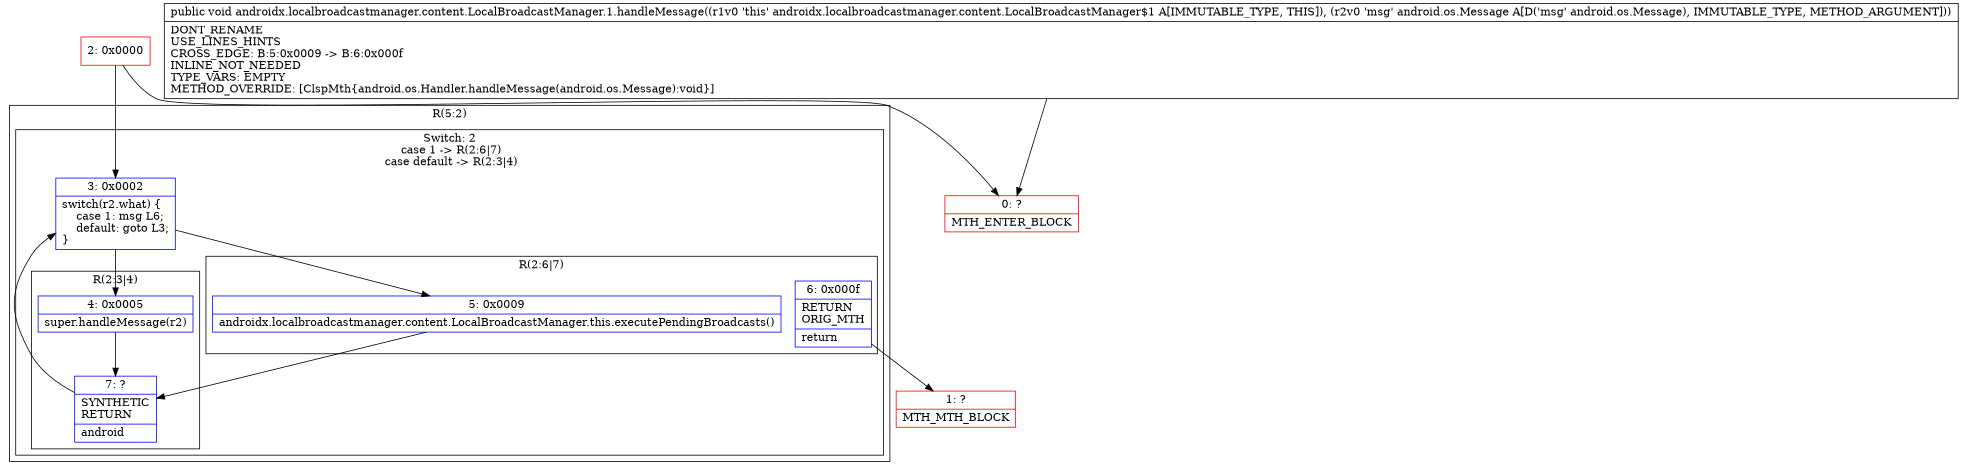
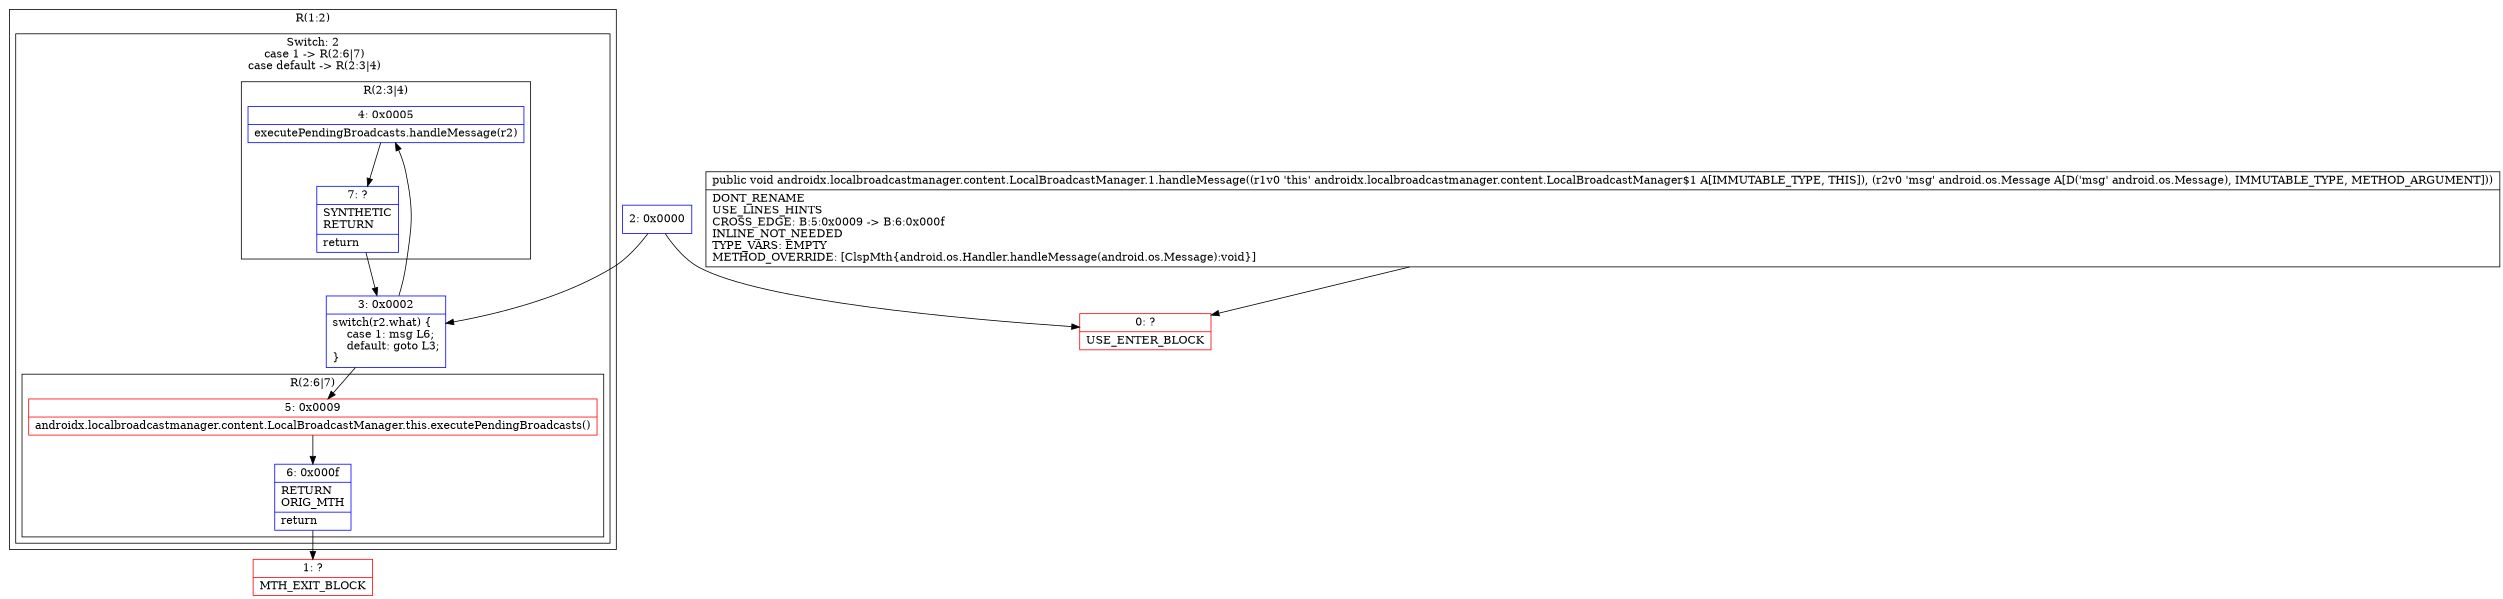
node "2: 0x0000": color red -> blue
cluster "R(5:2)": label "R(5:2)" -> "R(1:2)"
node "0: ?": text "MTH_ENTER_BLOCK" -> "USE_ENTER_BLOCK"
node "5: 0x0009": color blue -> red
node "4: 0x0005": text "super.handleMessage(r2)" -> "executePendingBroadcasts.handleMessage(r2)"
edge "5: 0x0009" -> "7: ?": now "5: 0x0009" -> "6: 0x000f"
node "1: ?": text "MTH_MTH_BLOCK" -> "MTH_EXIT_BLOCK"
node "7: ?": text "android" -> "return"
